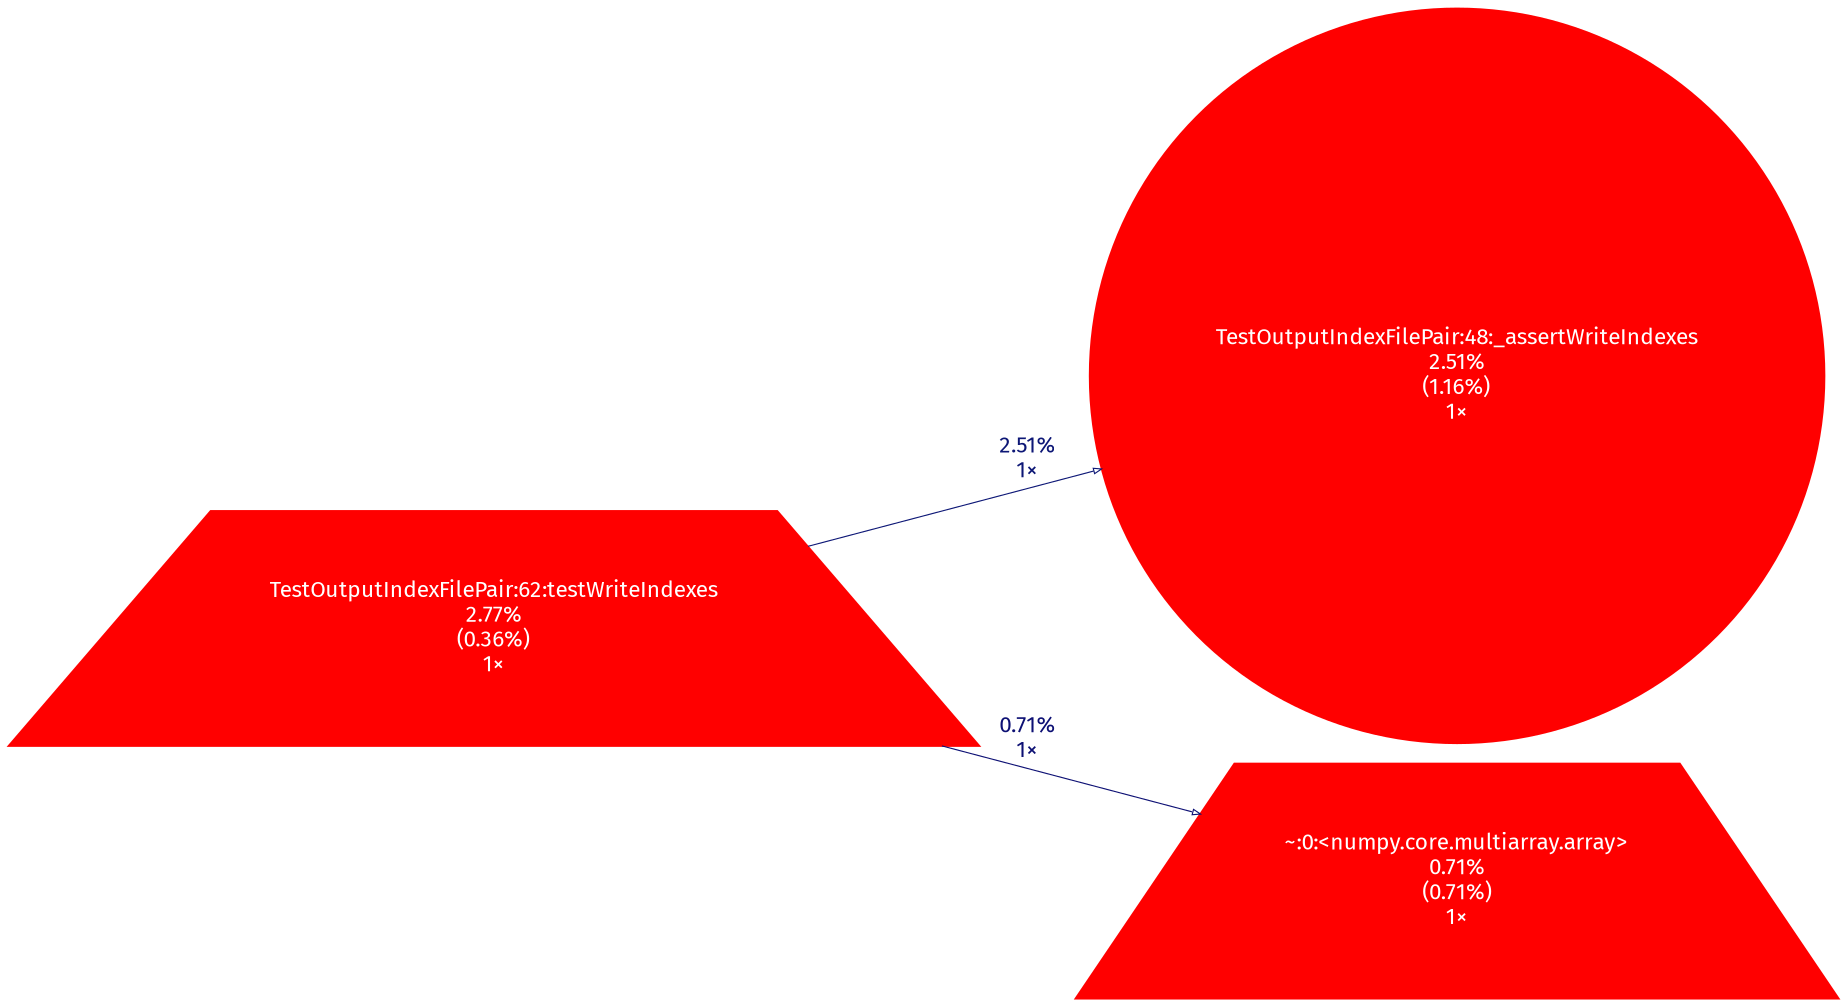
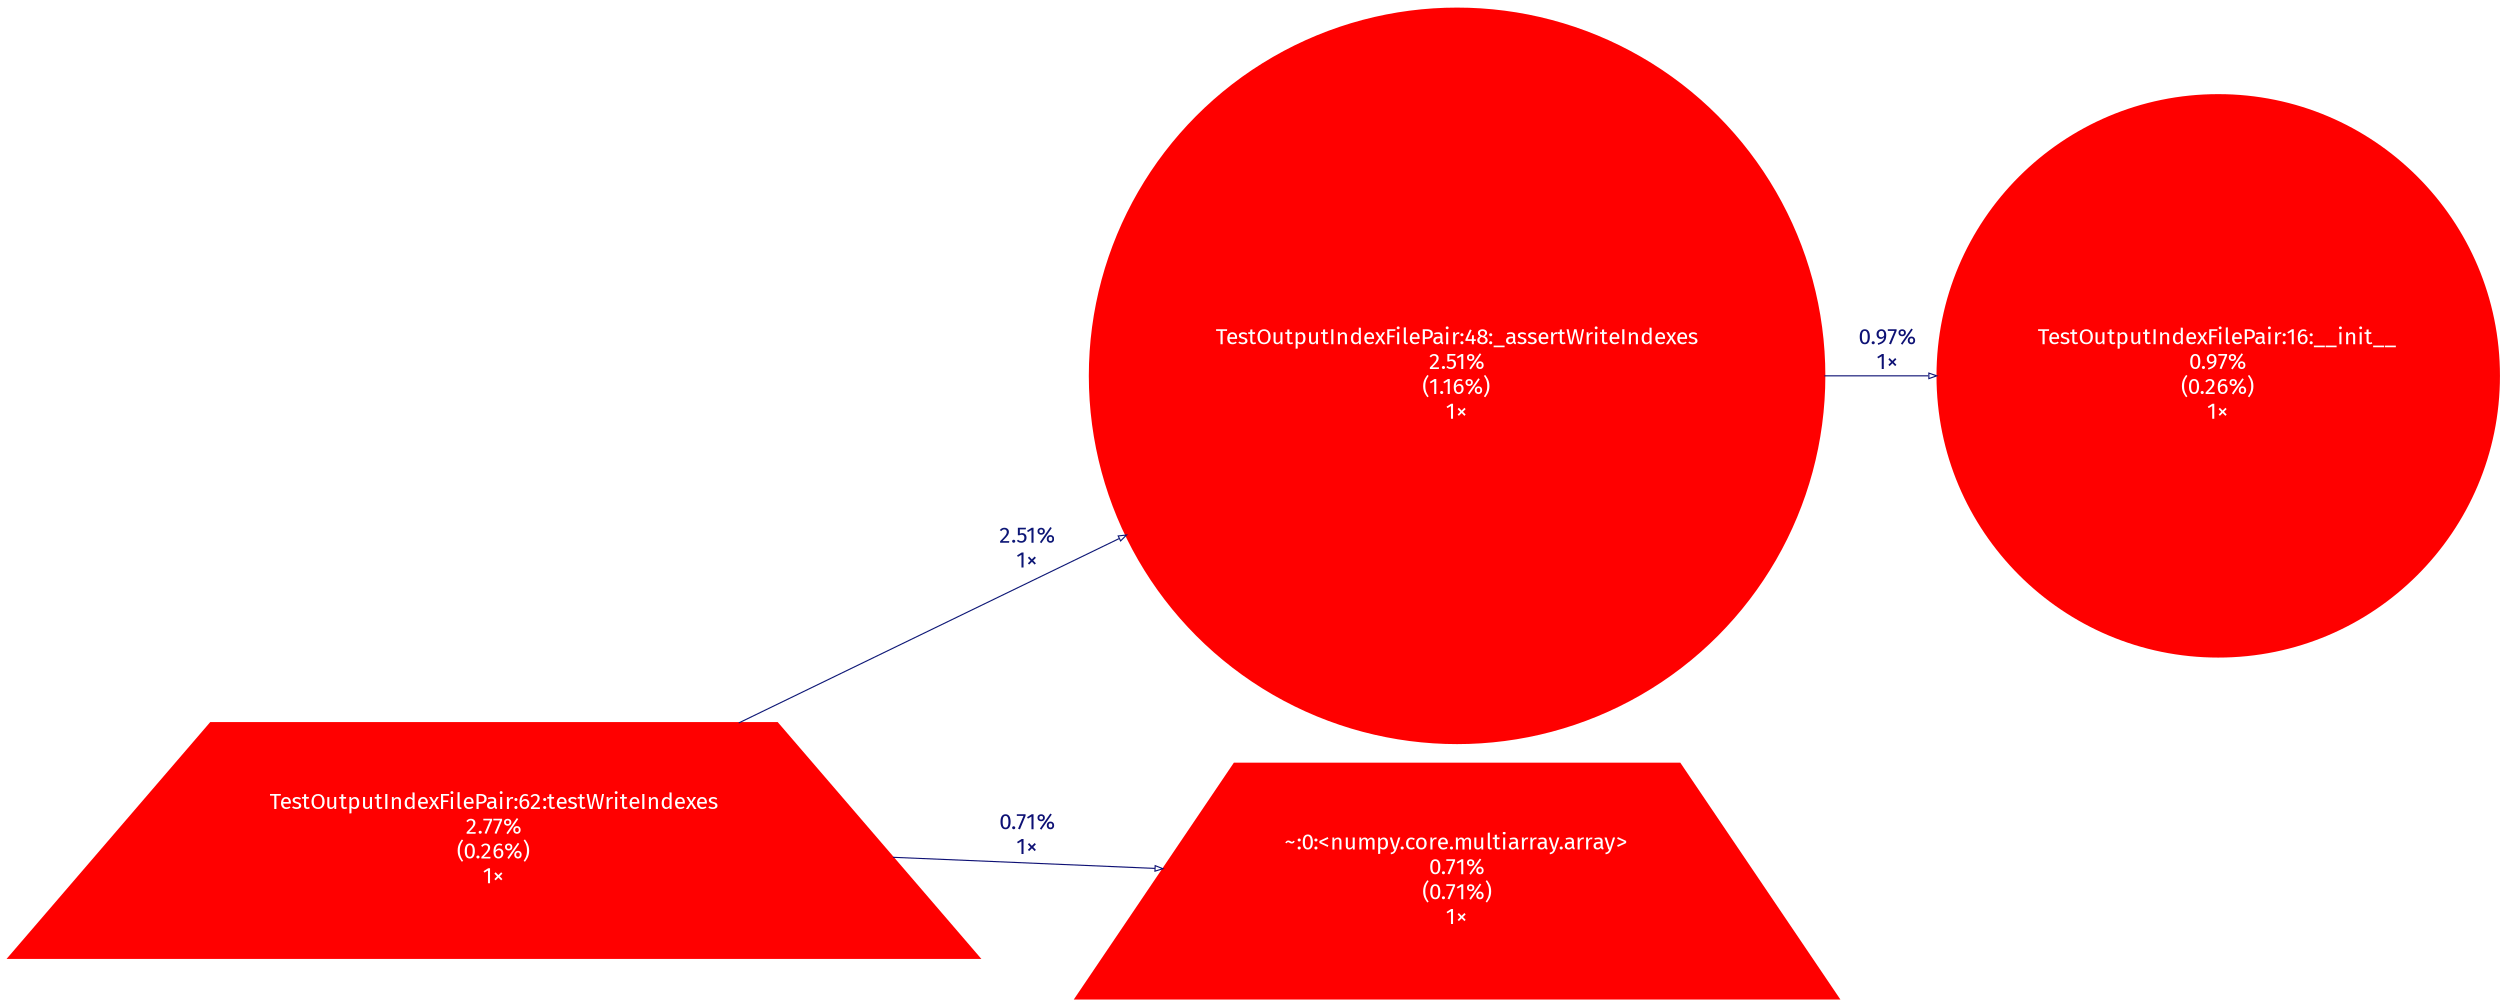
node "TestOutputIndexFilePair:16:__init__ 0.97% (0.26%) 1×": added
node "TestOutputIndexFilePair:62:testWriteIndexes 2.77% (0.36%) 1×": label "TestOutputIndexFilePair:62:testWriteIndexes 2.77% (0.36%) 1×" -> "TestOutputIndexFilePair:62:testWriteIndexes 2.77% (0.26%) 1×"
